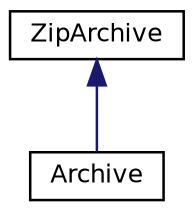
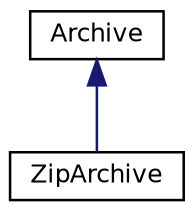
edge "Archive" -> "ZipArchive": reversed
